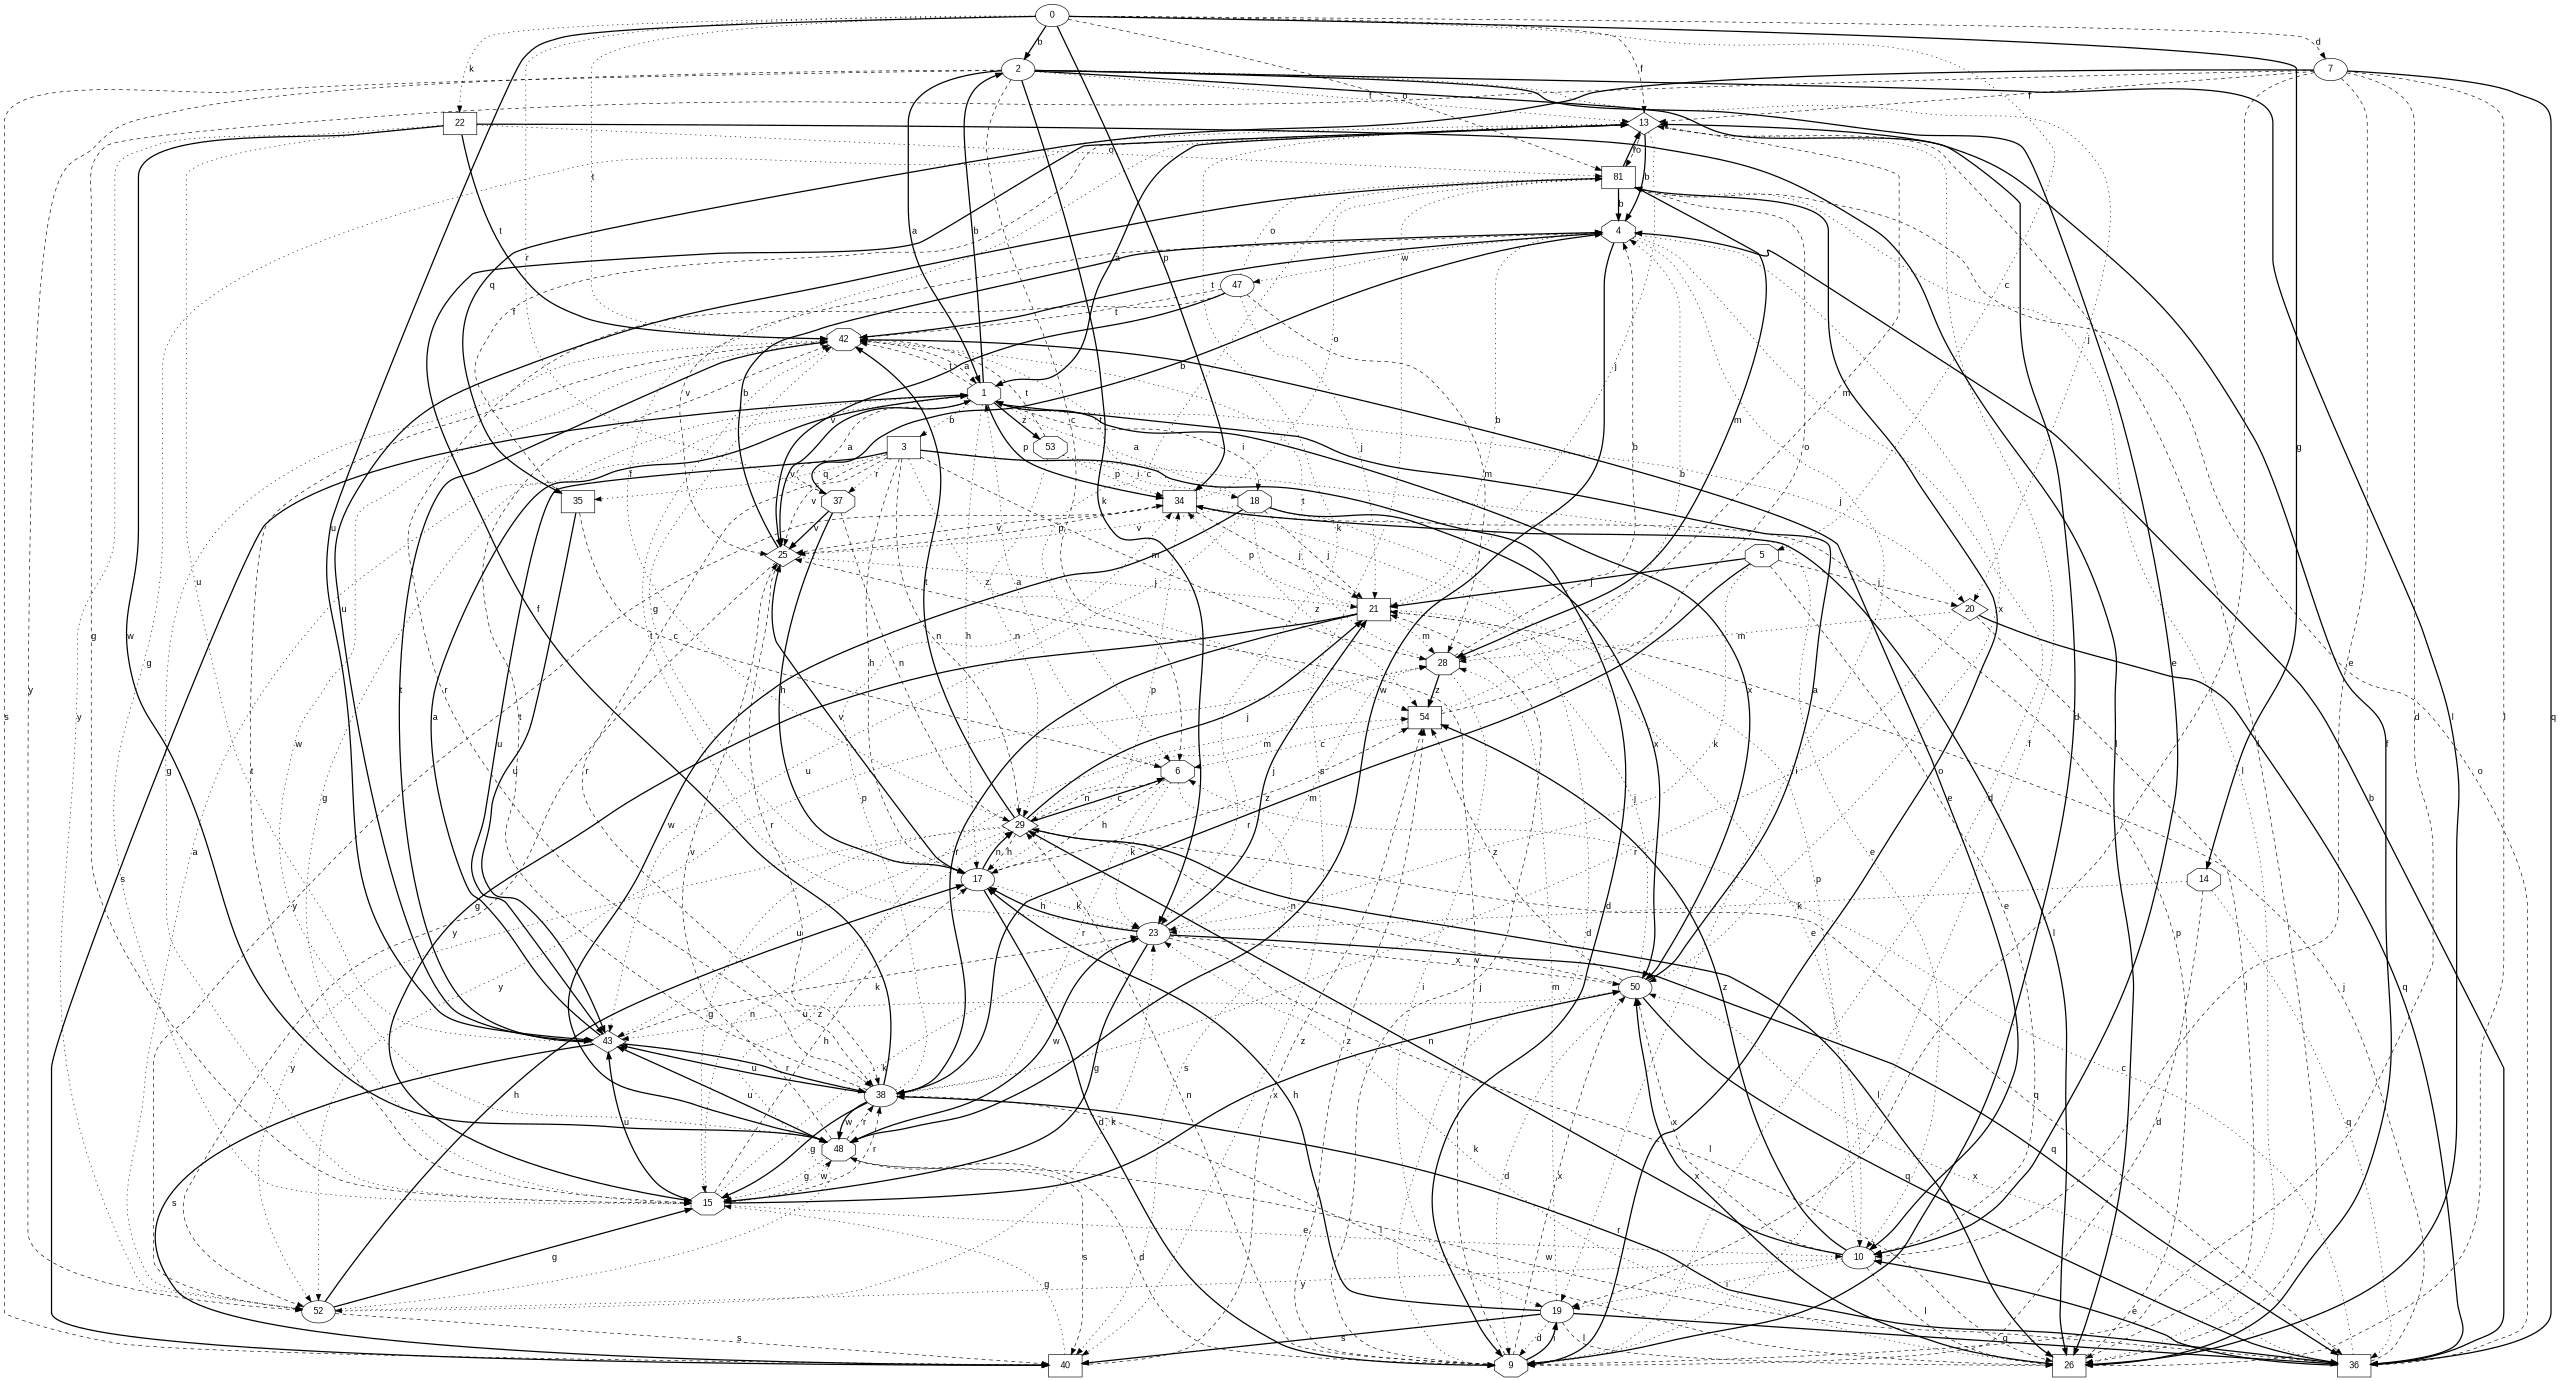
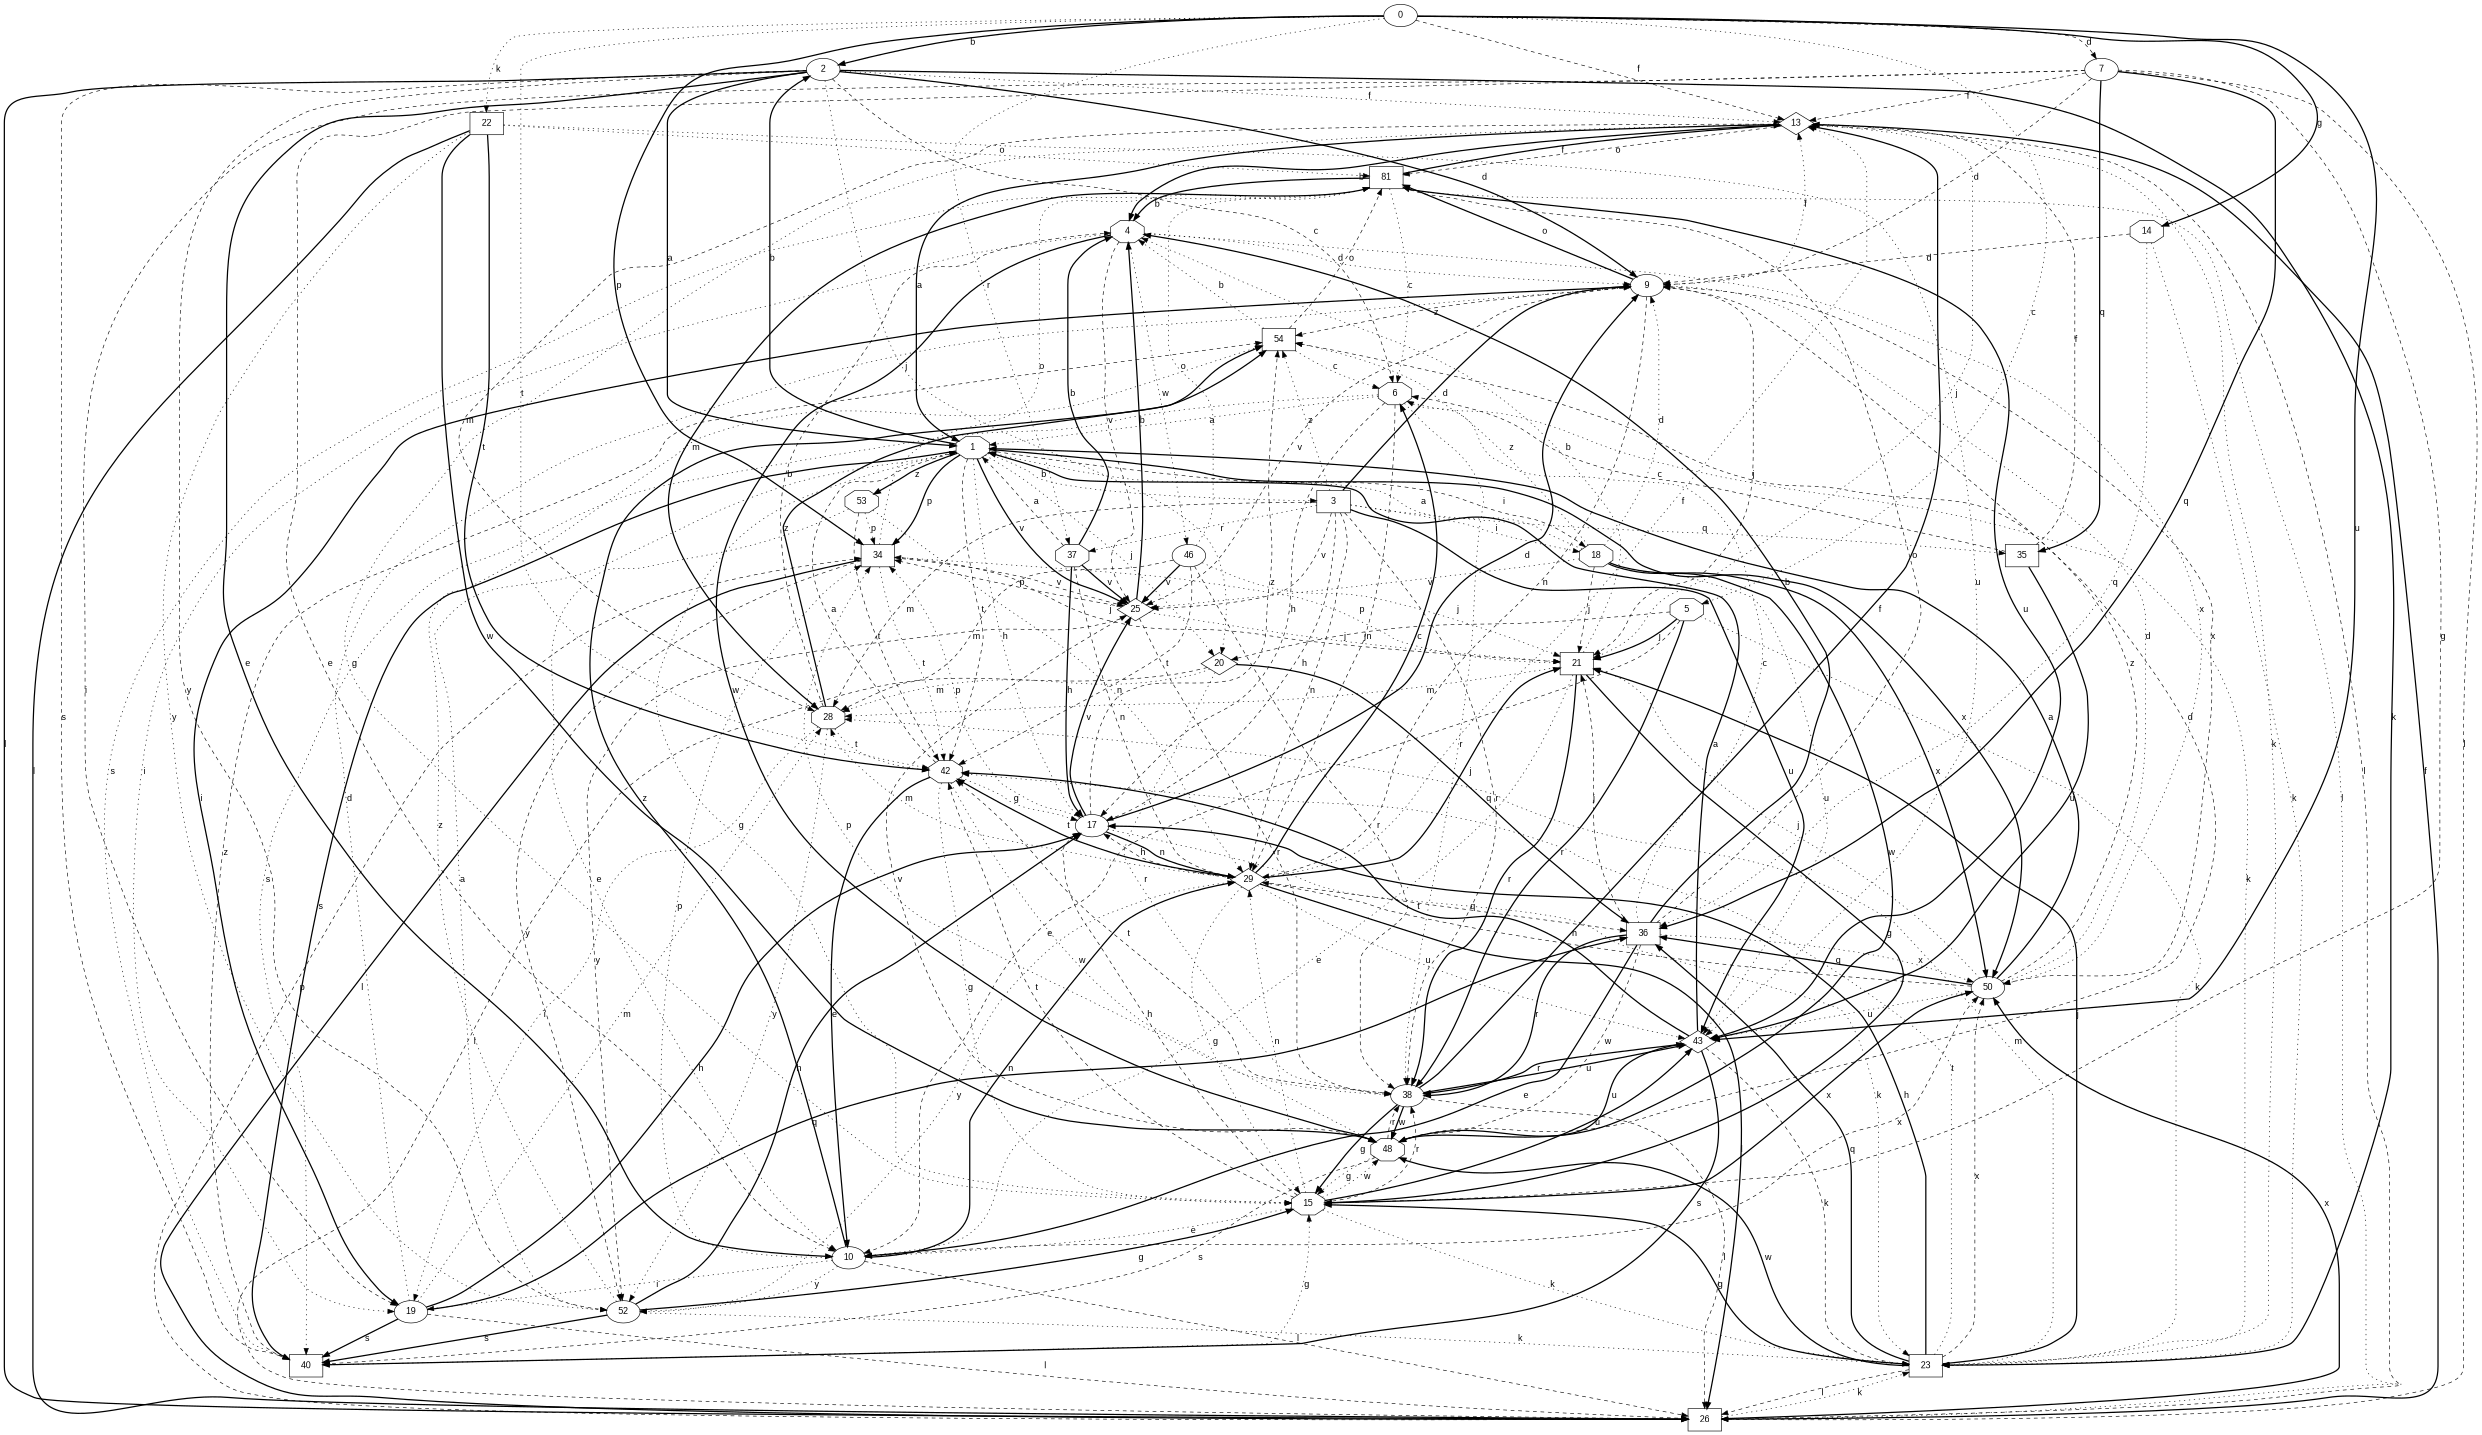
edge "0" -> "81": removed, label "o"
edge "4" -> "42": removed, label "t"
node "47": label "47" -> "46"
node "23": shape ellipse -> box
edge "52" -> "40": style dashed -> bold
node "9": shape octagon -> ellipse
